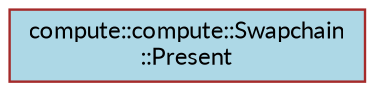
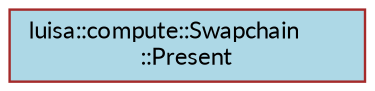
node "compute::compute::Swapchain ::Present": label "compute::compute::Swapchain ::Present" -> "luisa::compute::Swapchain ::Present"
